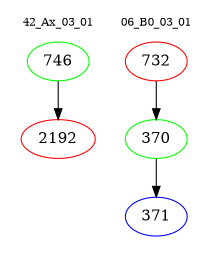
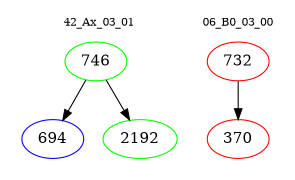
cluster "06_B0_03_01": label "06_B0_03_01" -> "06_B0_03_00"
node "694": added
node "2192": color red -> green
node "370": color green -> red
node "371": removed
